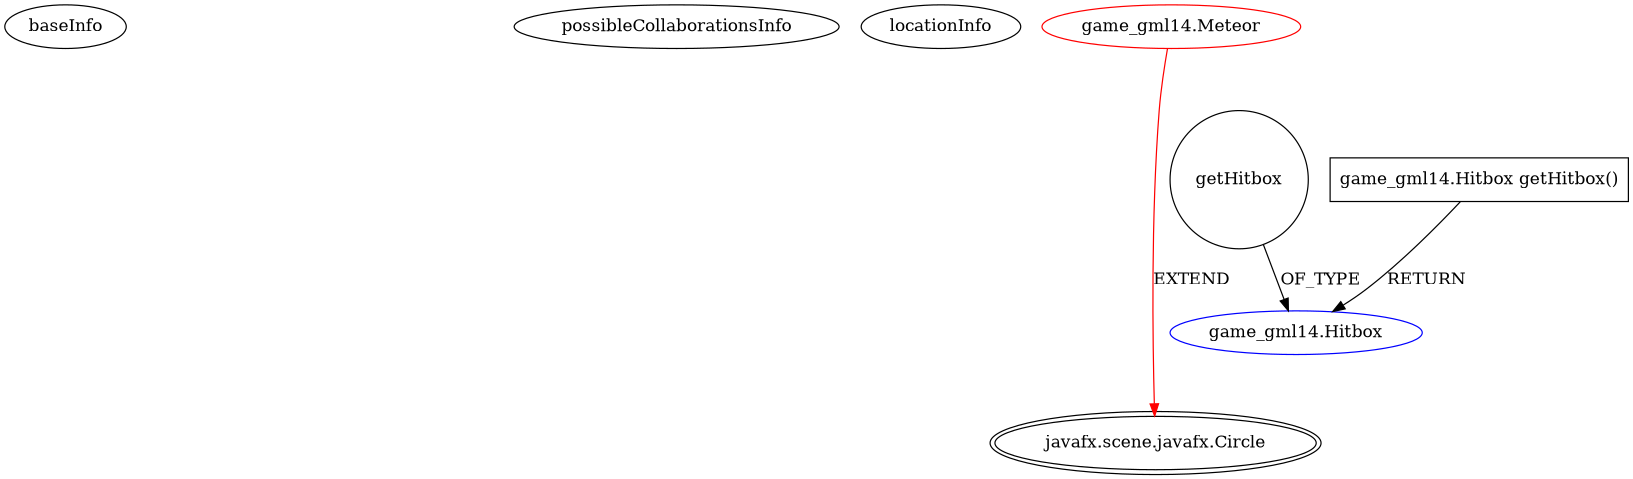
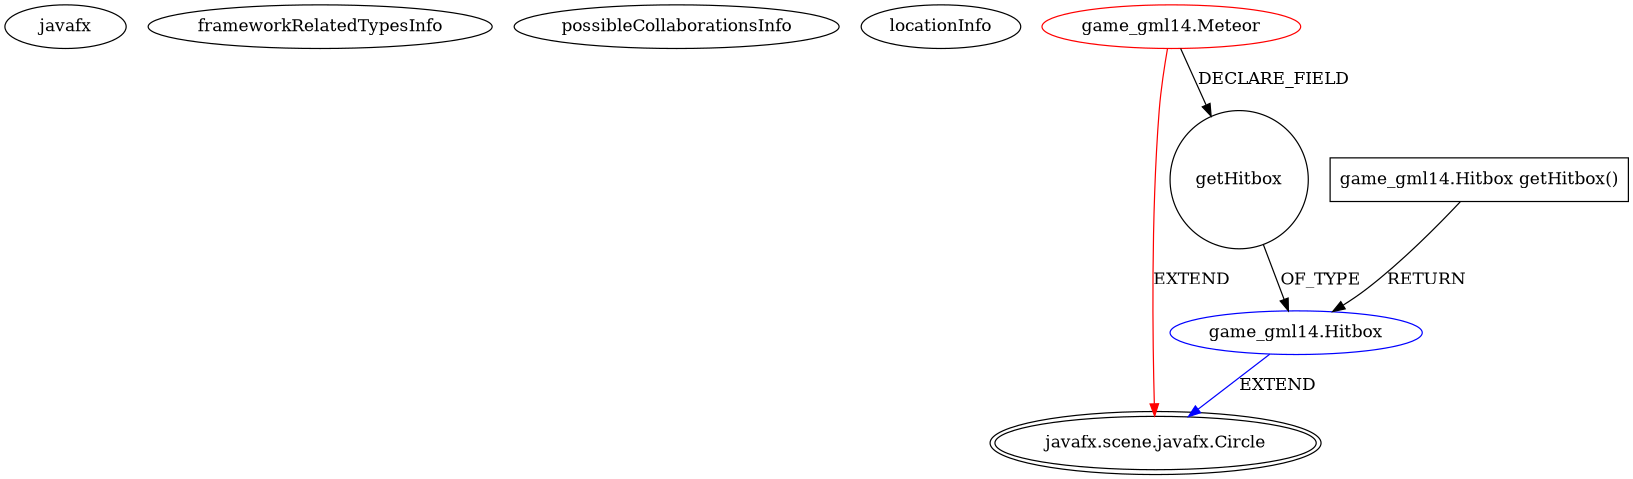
node "baseInfo": label "baseInfo" -> "javafx"
node "frameworkRelatedTypesInfo": added
edge "game_gml14.Meteor" -> "getHitbox": added, label "DECLARE_FIELD"
edge "game_gml14.Hitbox" -> "javafx.scene.javafx.Circle": added, label "EXTEND"
